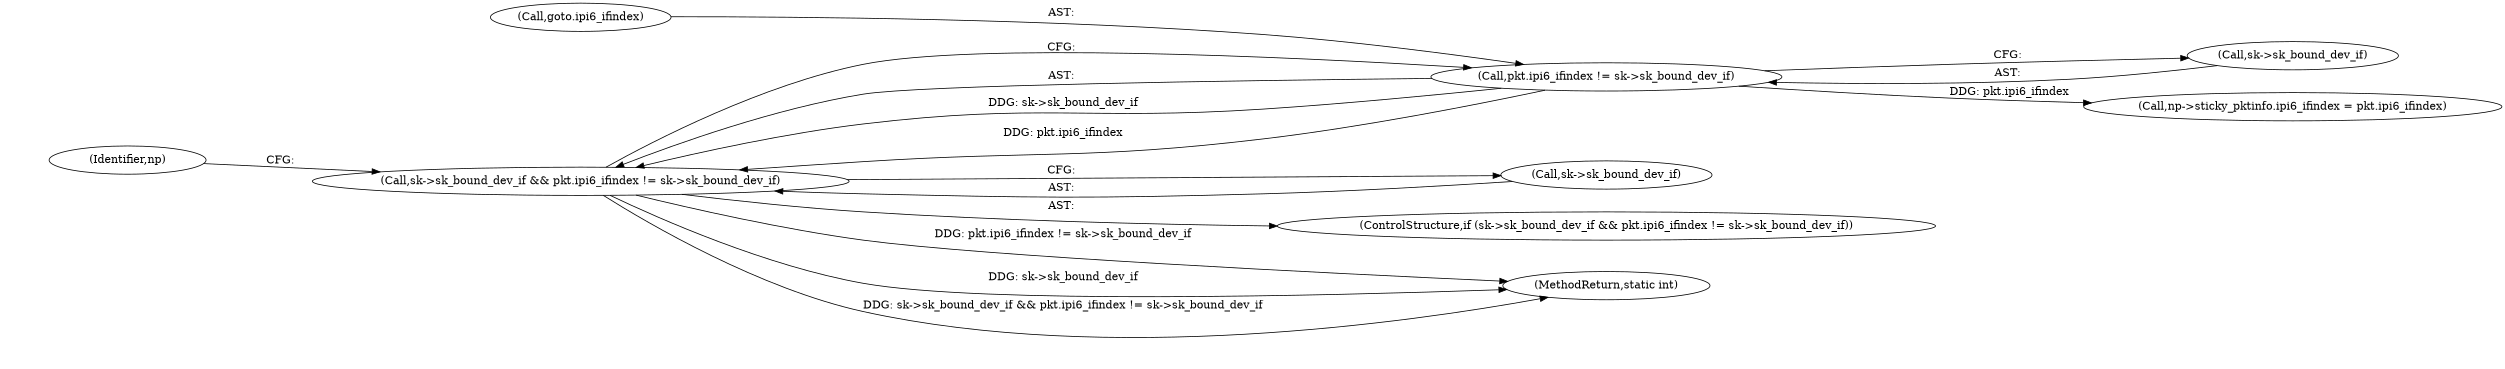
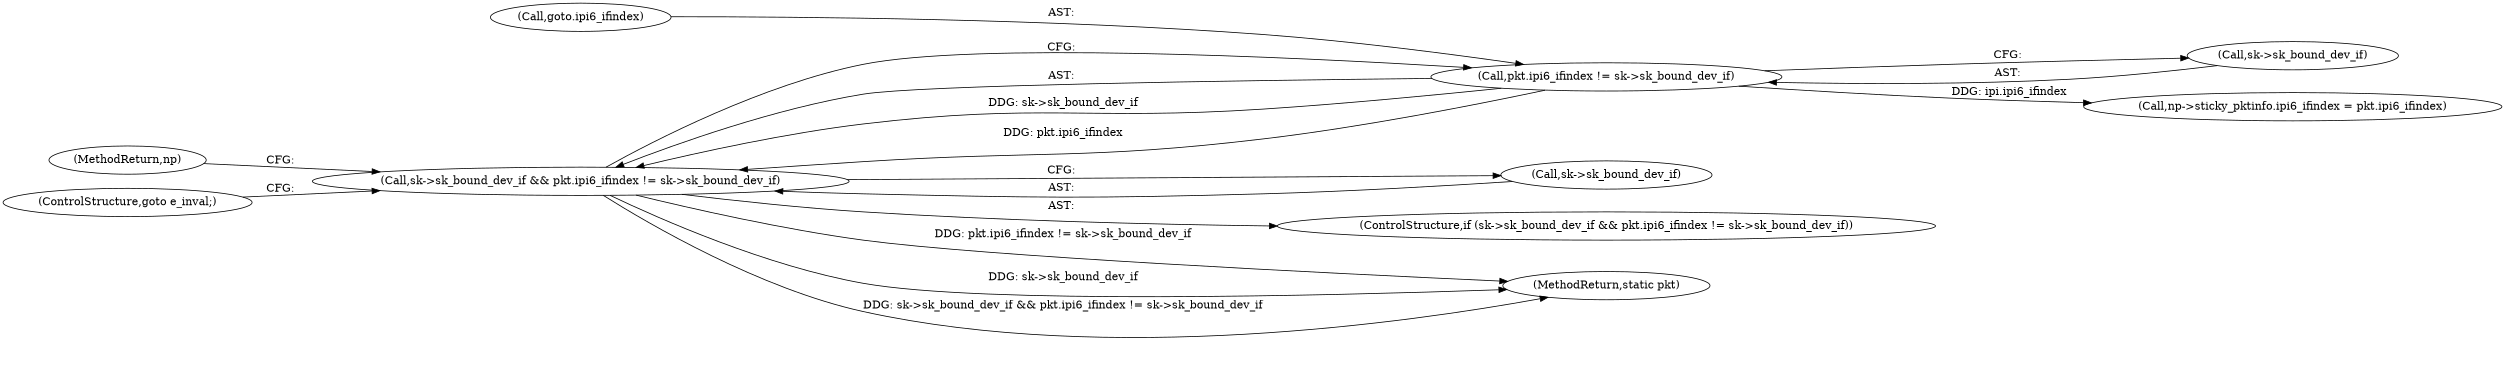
edge "(Call,pkt.ipi6_ifindex != sk->sk_bound_dev_if)" -> "(Call,np->sticky_pktinfo.ipi6_ifindex = pkt.ipi6_ifindex)": label "DDG: pkt.ipi6_ifindex" -> "DDG: ipi.ipi6_ifindex"
node "(Identifier,np)": label "(Identifier,np)" -> "(MethodReturn,np)"
node "(ControlStructure,goto e_inval;)": added
node "(MethodReturn,static int)": label "(MethodReturn,static int)" -> "(MethodReturn,static pkt)"
